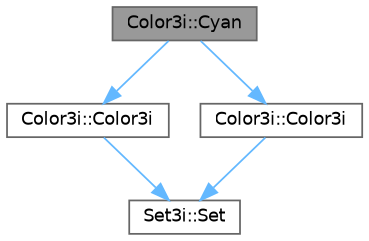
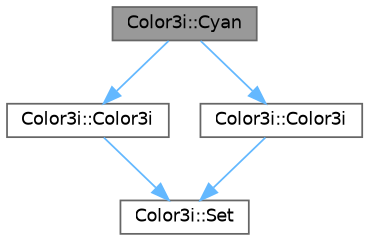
node "Set3i::Set": label "Set3i::Set" -> "Color3i::Set"
